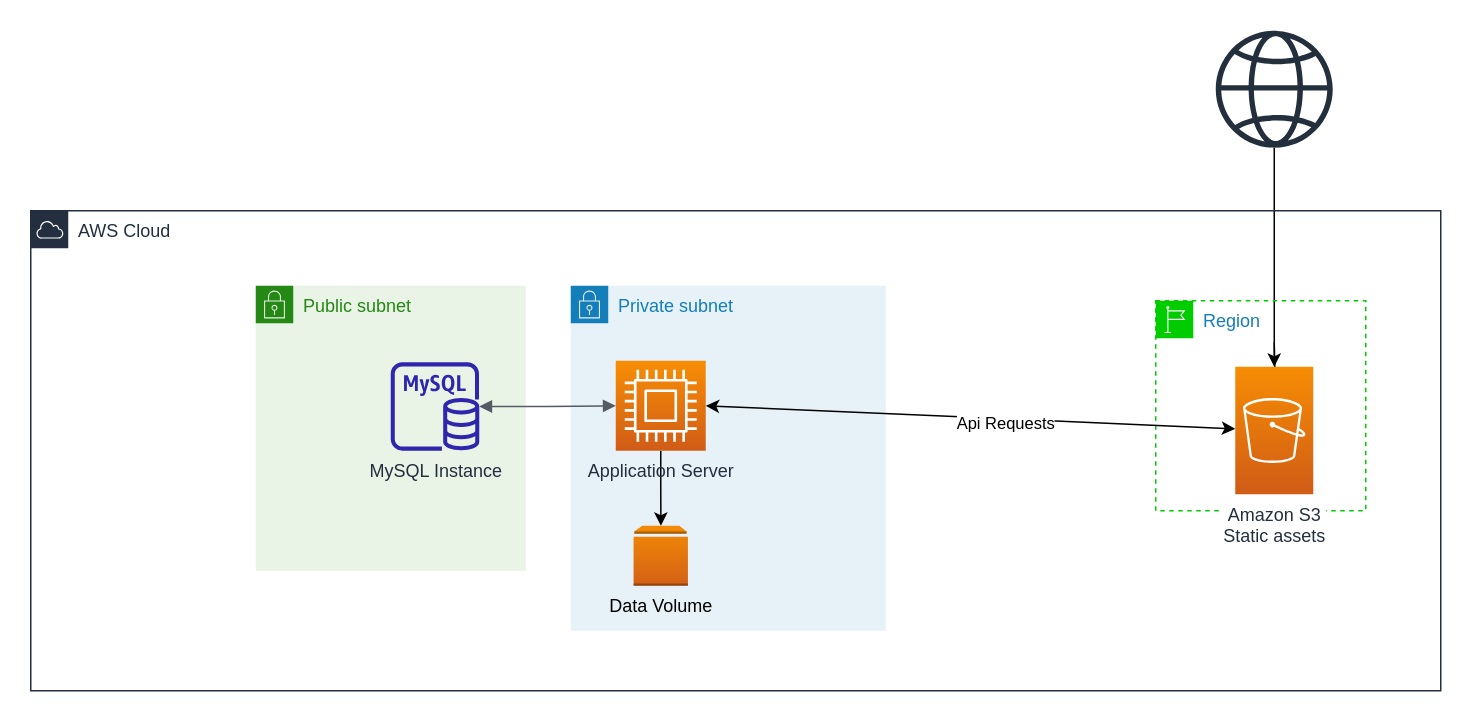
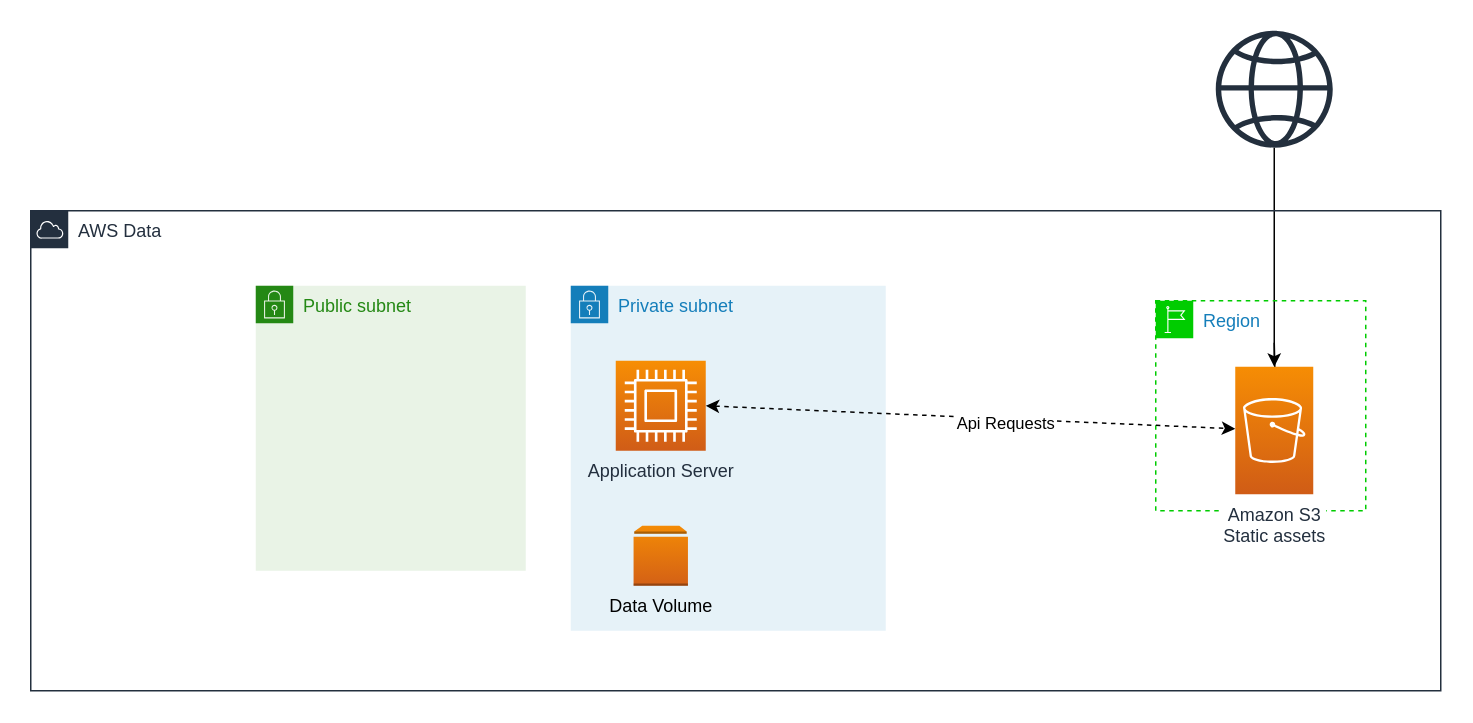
node "AWS Cloud": label "AWS Cloud" -> "AWS Data"
node "MySQL Instance": removed
edge "Application Server" -- "MySQL Instance": removed
edge "Application Server" -- "Amazon S3 Static assets": style solid -> dashed
edge "Application Server" -> "Data Volume": removed
